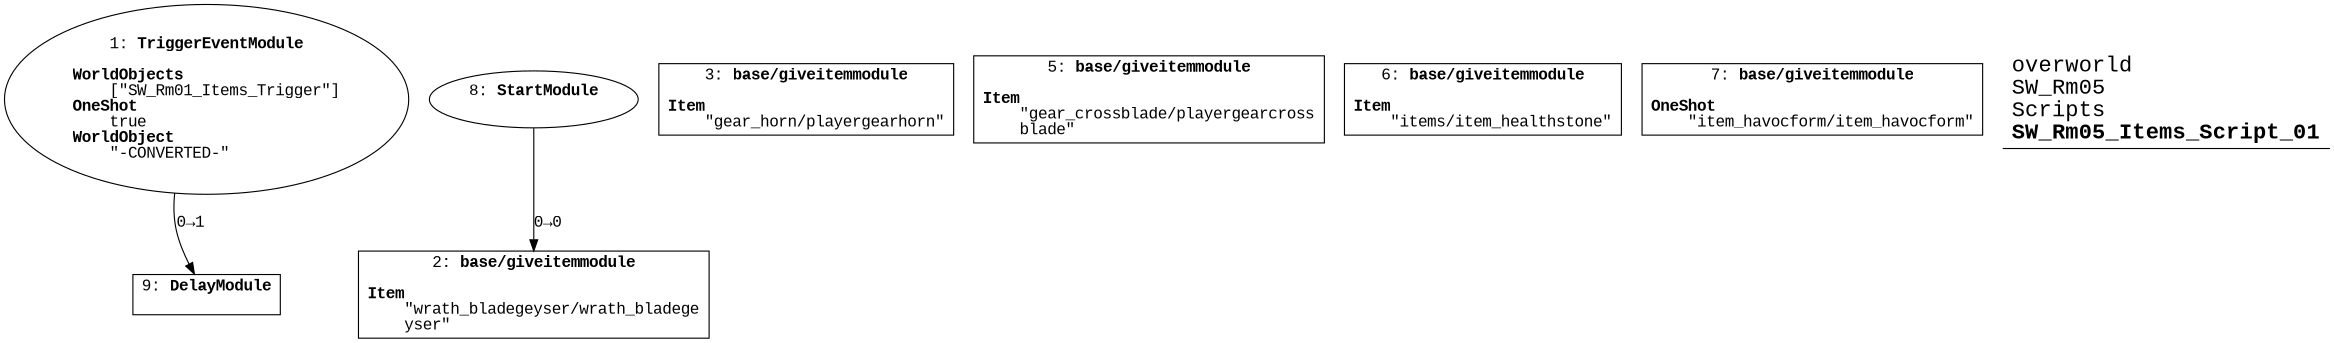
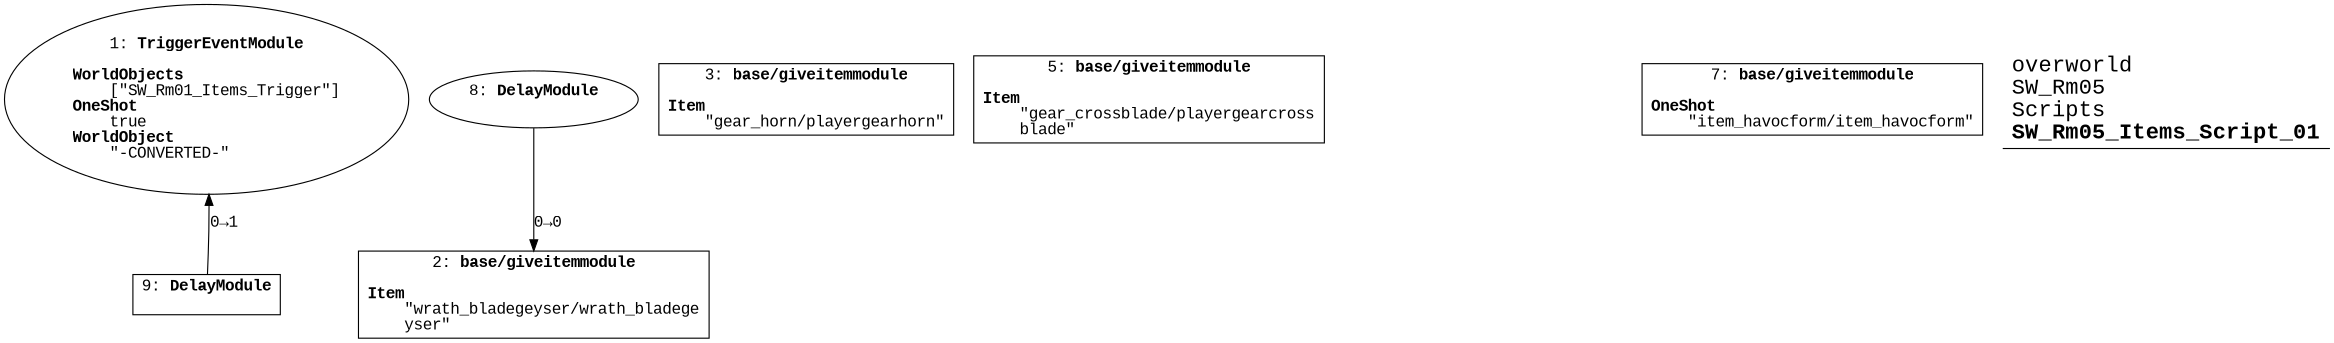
node "8:": text "StartModule" -> "DelayModule"
node "6:": removed
edge "1:" -> "9:": reversed
